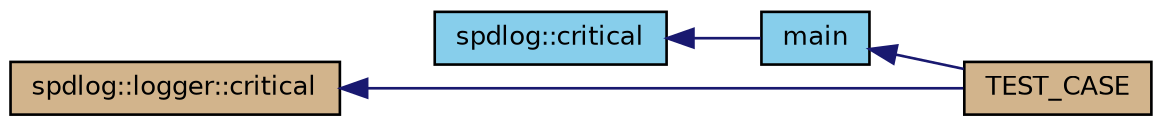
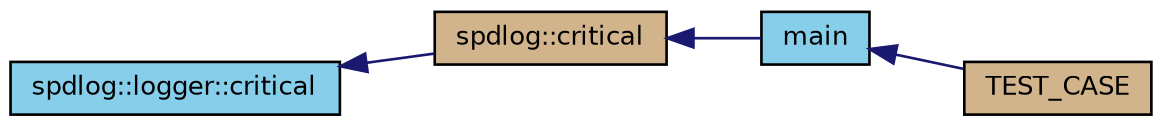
node "spdlog::critical": fillcolor skyblue -> tan
node "spdlog::logger::critical": fillcolor tan -> skyblue
edge "TEST_CASE" -> "spdlog::logger::critical": now "spdlog::critical" -> "spdlog::logger::critical"
